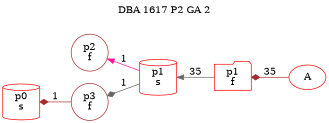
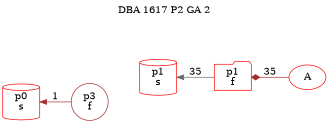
node "p2 f": removed
edge "p1 s" -> "p3 f": removed, label "1"
edge "p3 f" -> "p0 s": arrowhead diamond -> normal
